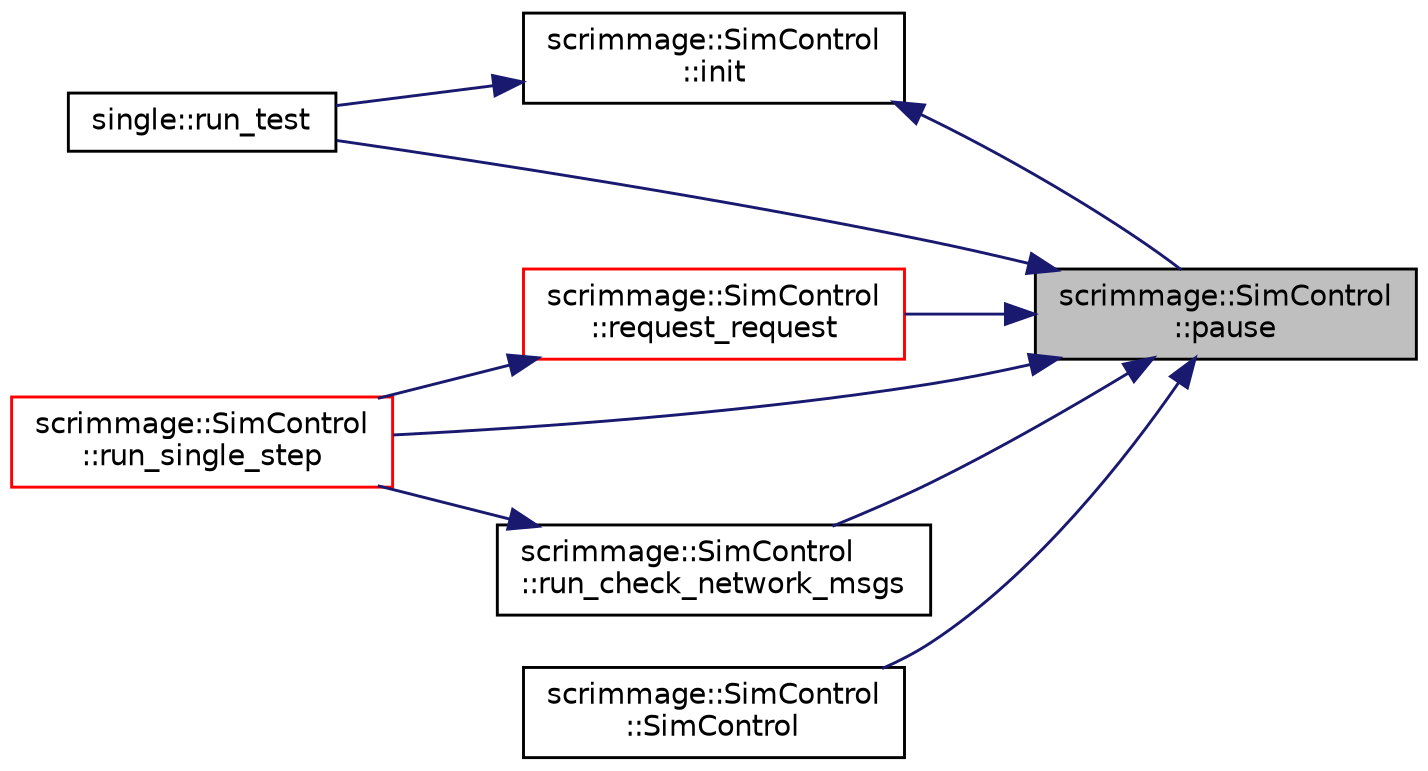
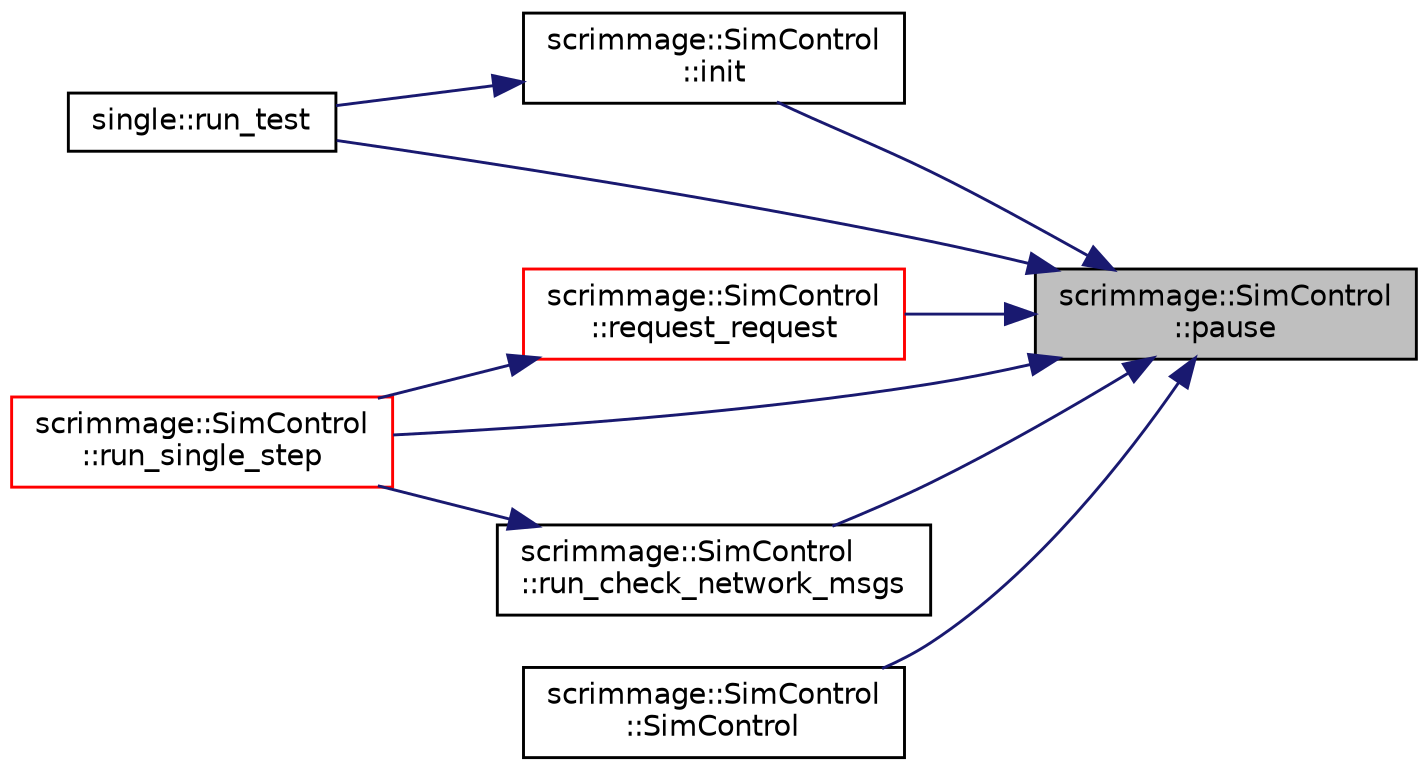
edge "scrimmage::SimControl ::pause" -> "scrimmage::SimControl ::init": reversed
